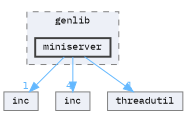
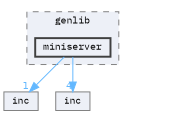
node "threadutil": removed
